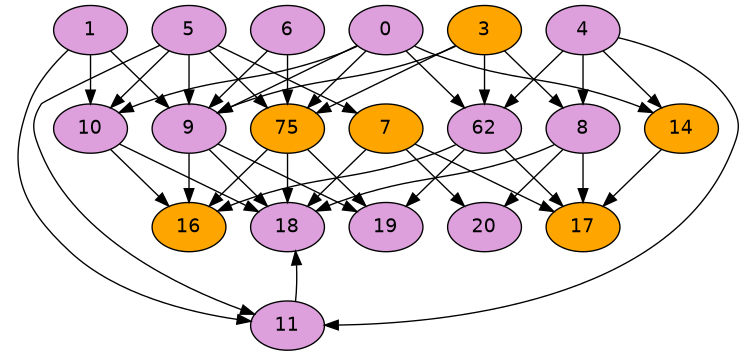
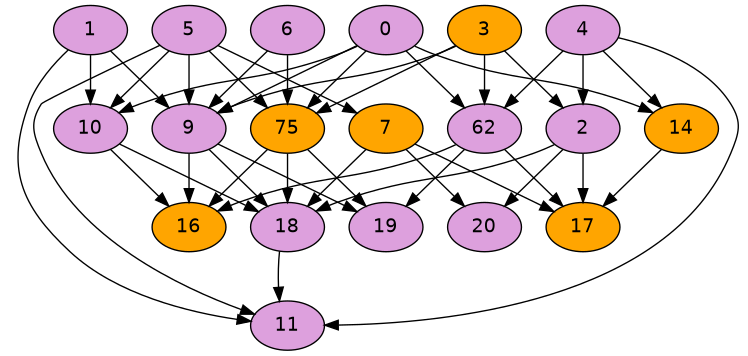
node "8": label "8" -> "2"
edge "11" -> "18": reversed
